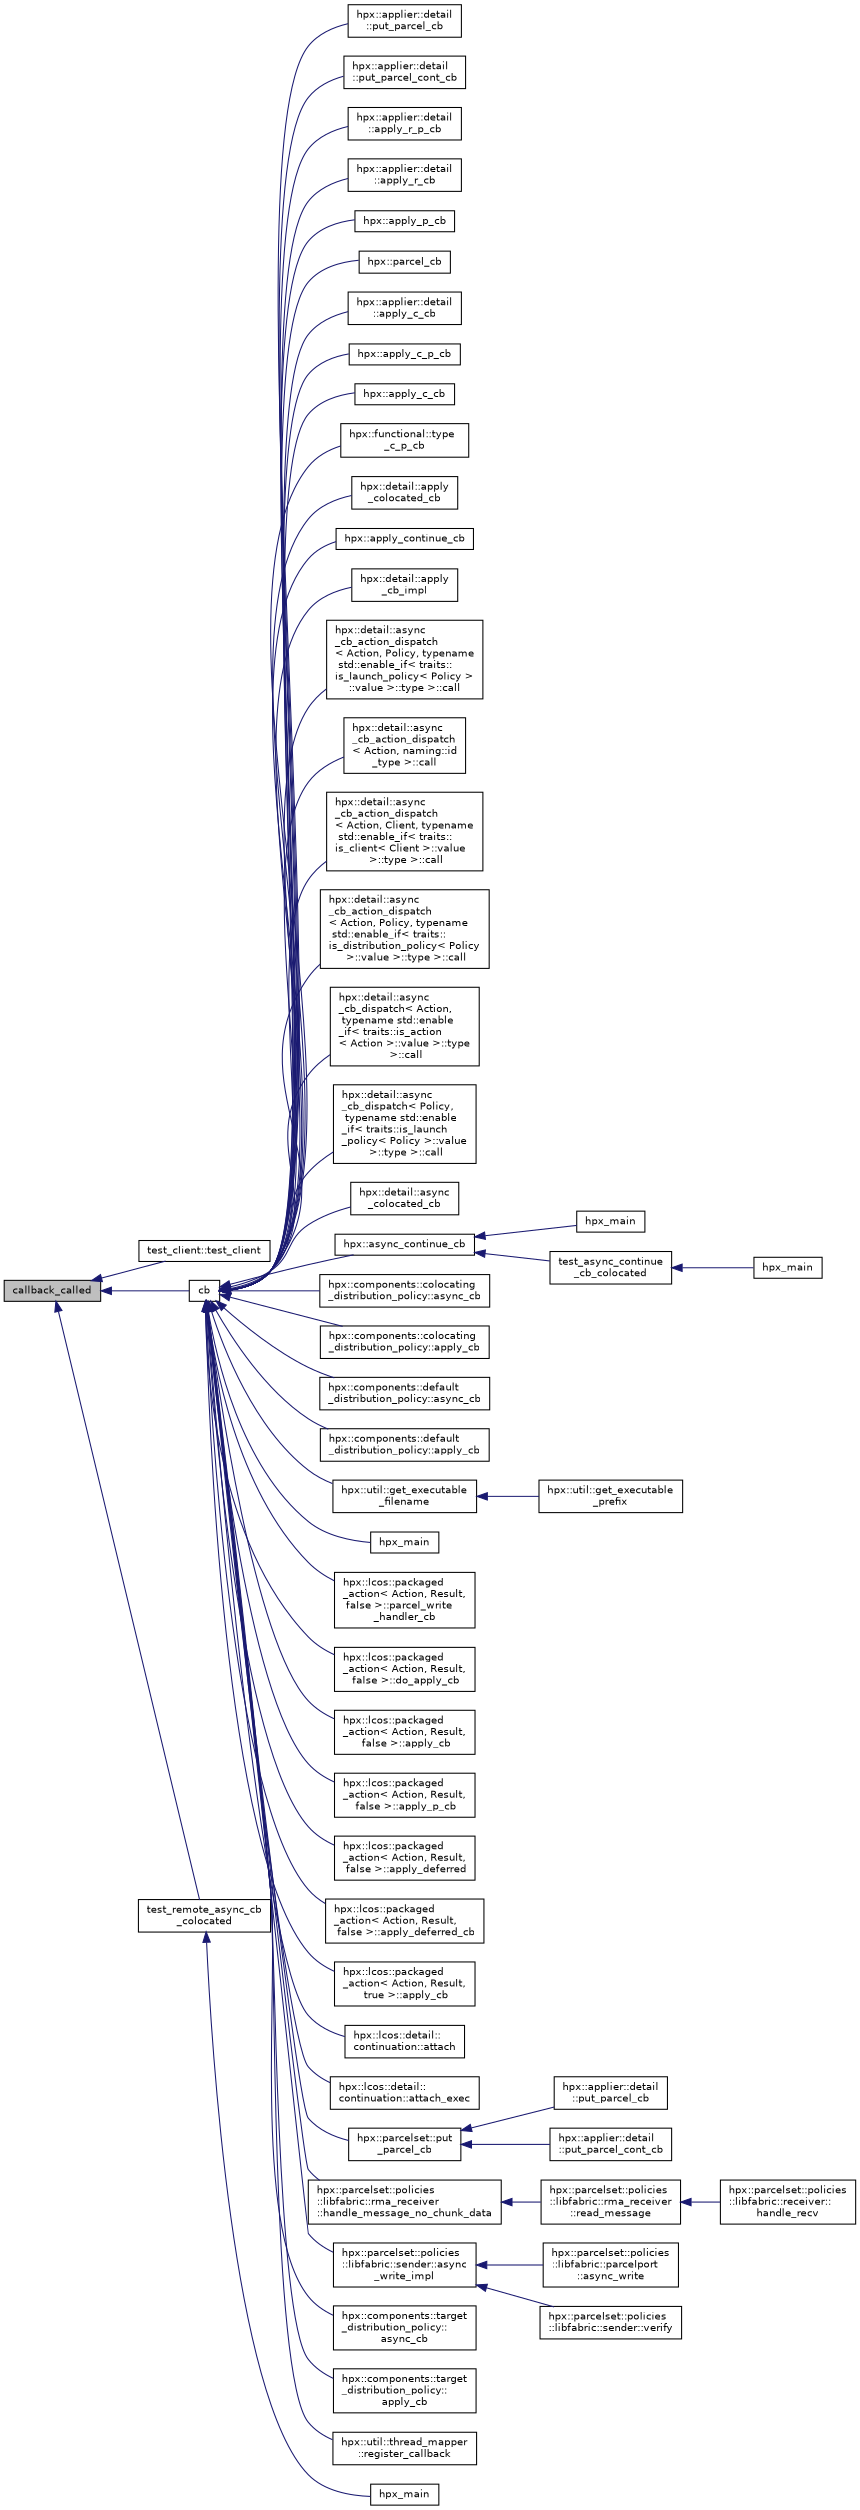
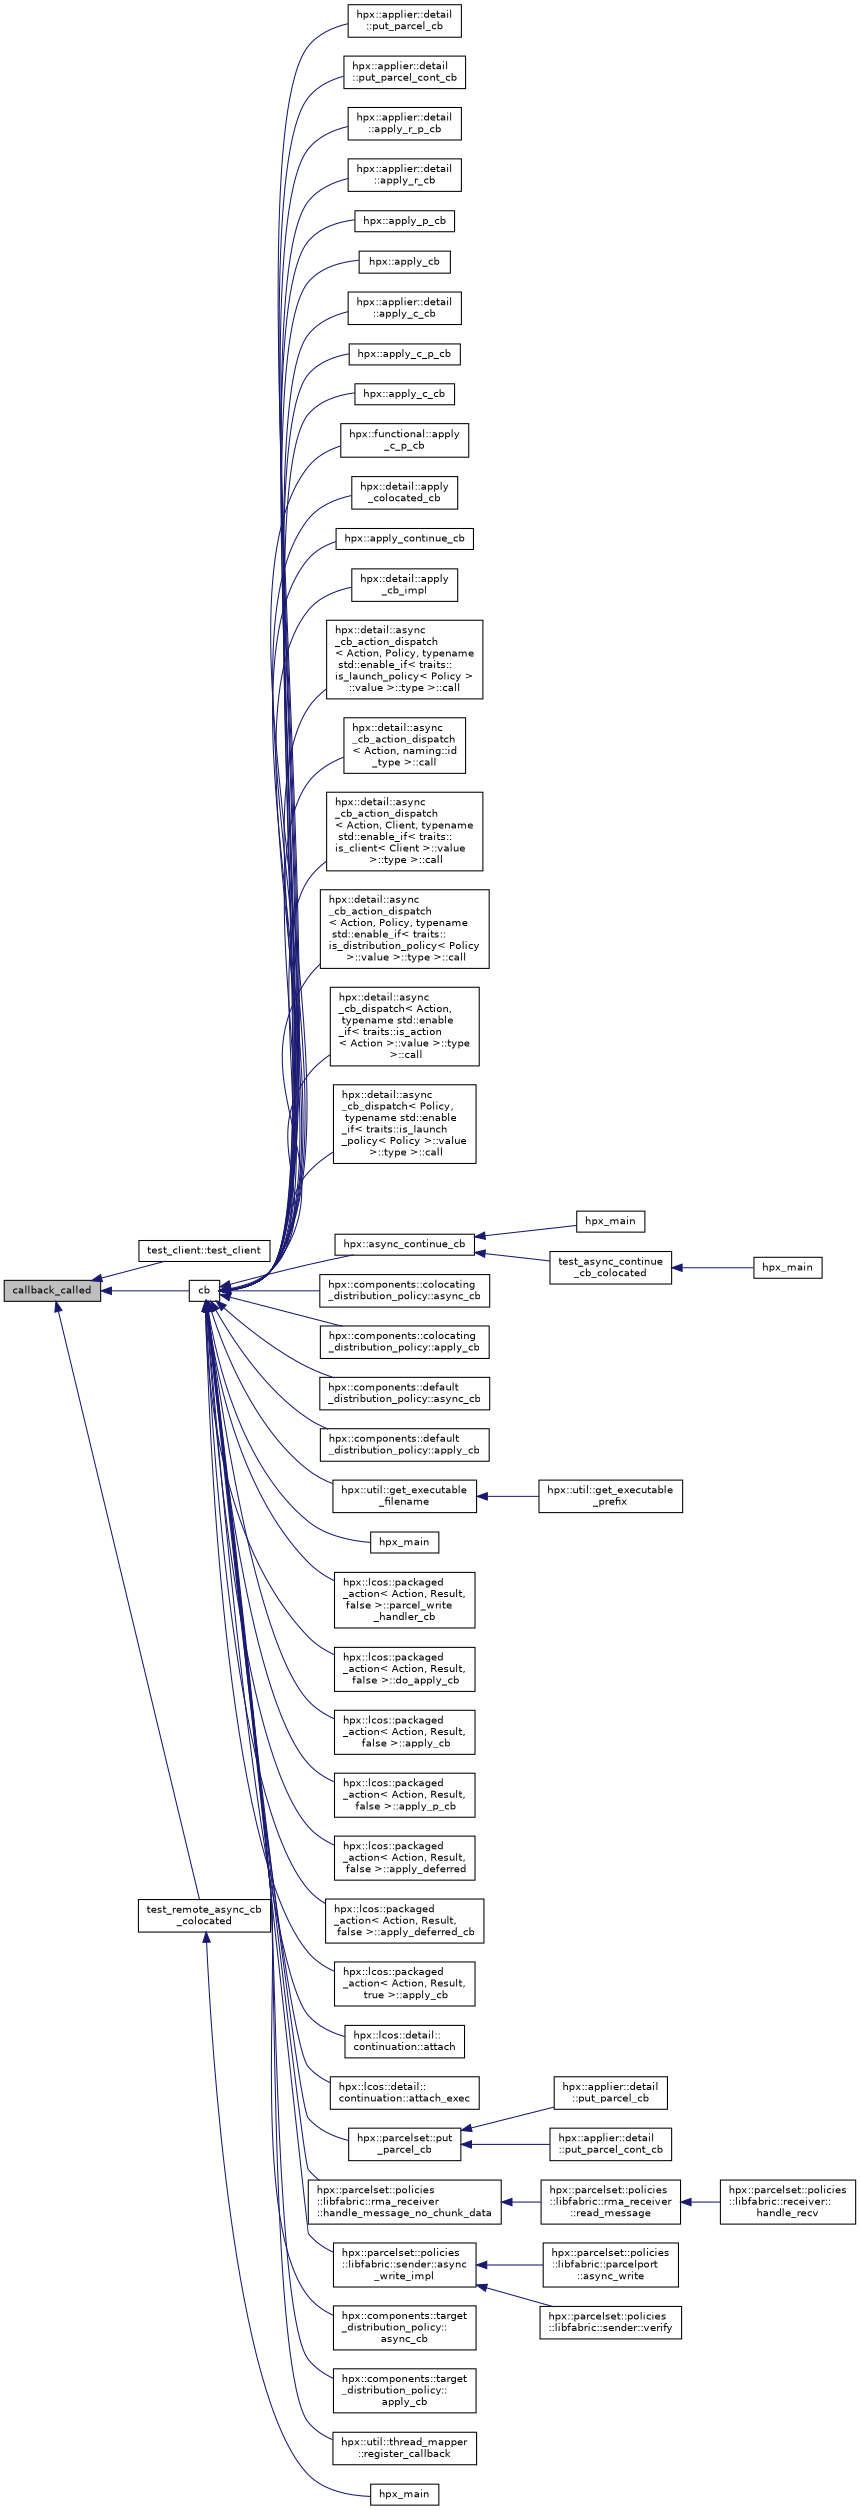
node "hpx::parcel_cb": label "hpx::parcel_cb" -> "hpx::apply_cb"
node "hpx::functional::type _c_p_cb": label "hpx::functional::type _c_p_cb" -> "hpx::functional::apply _c_p_cb"
node "hpx::detail::async _colocated_cb": removed
